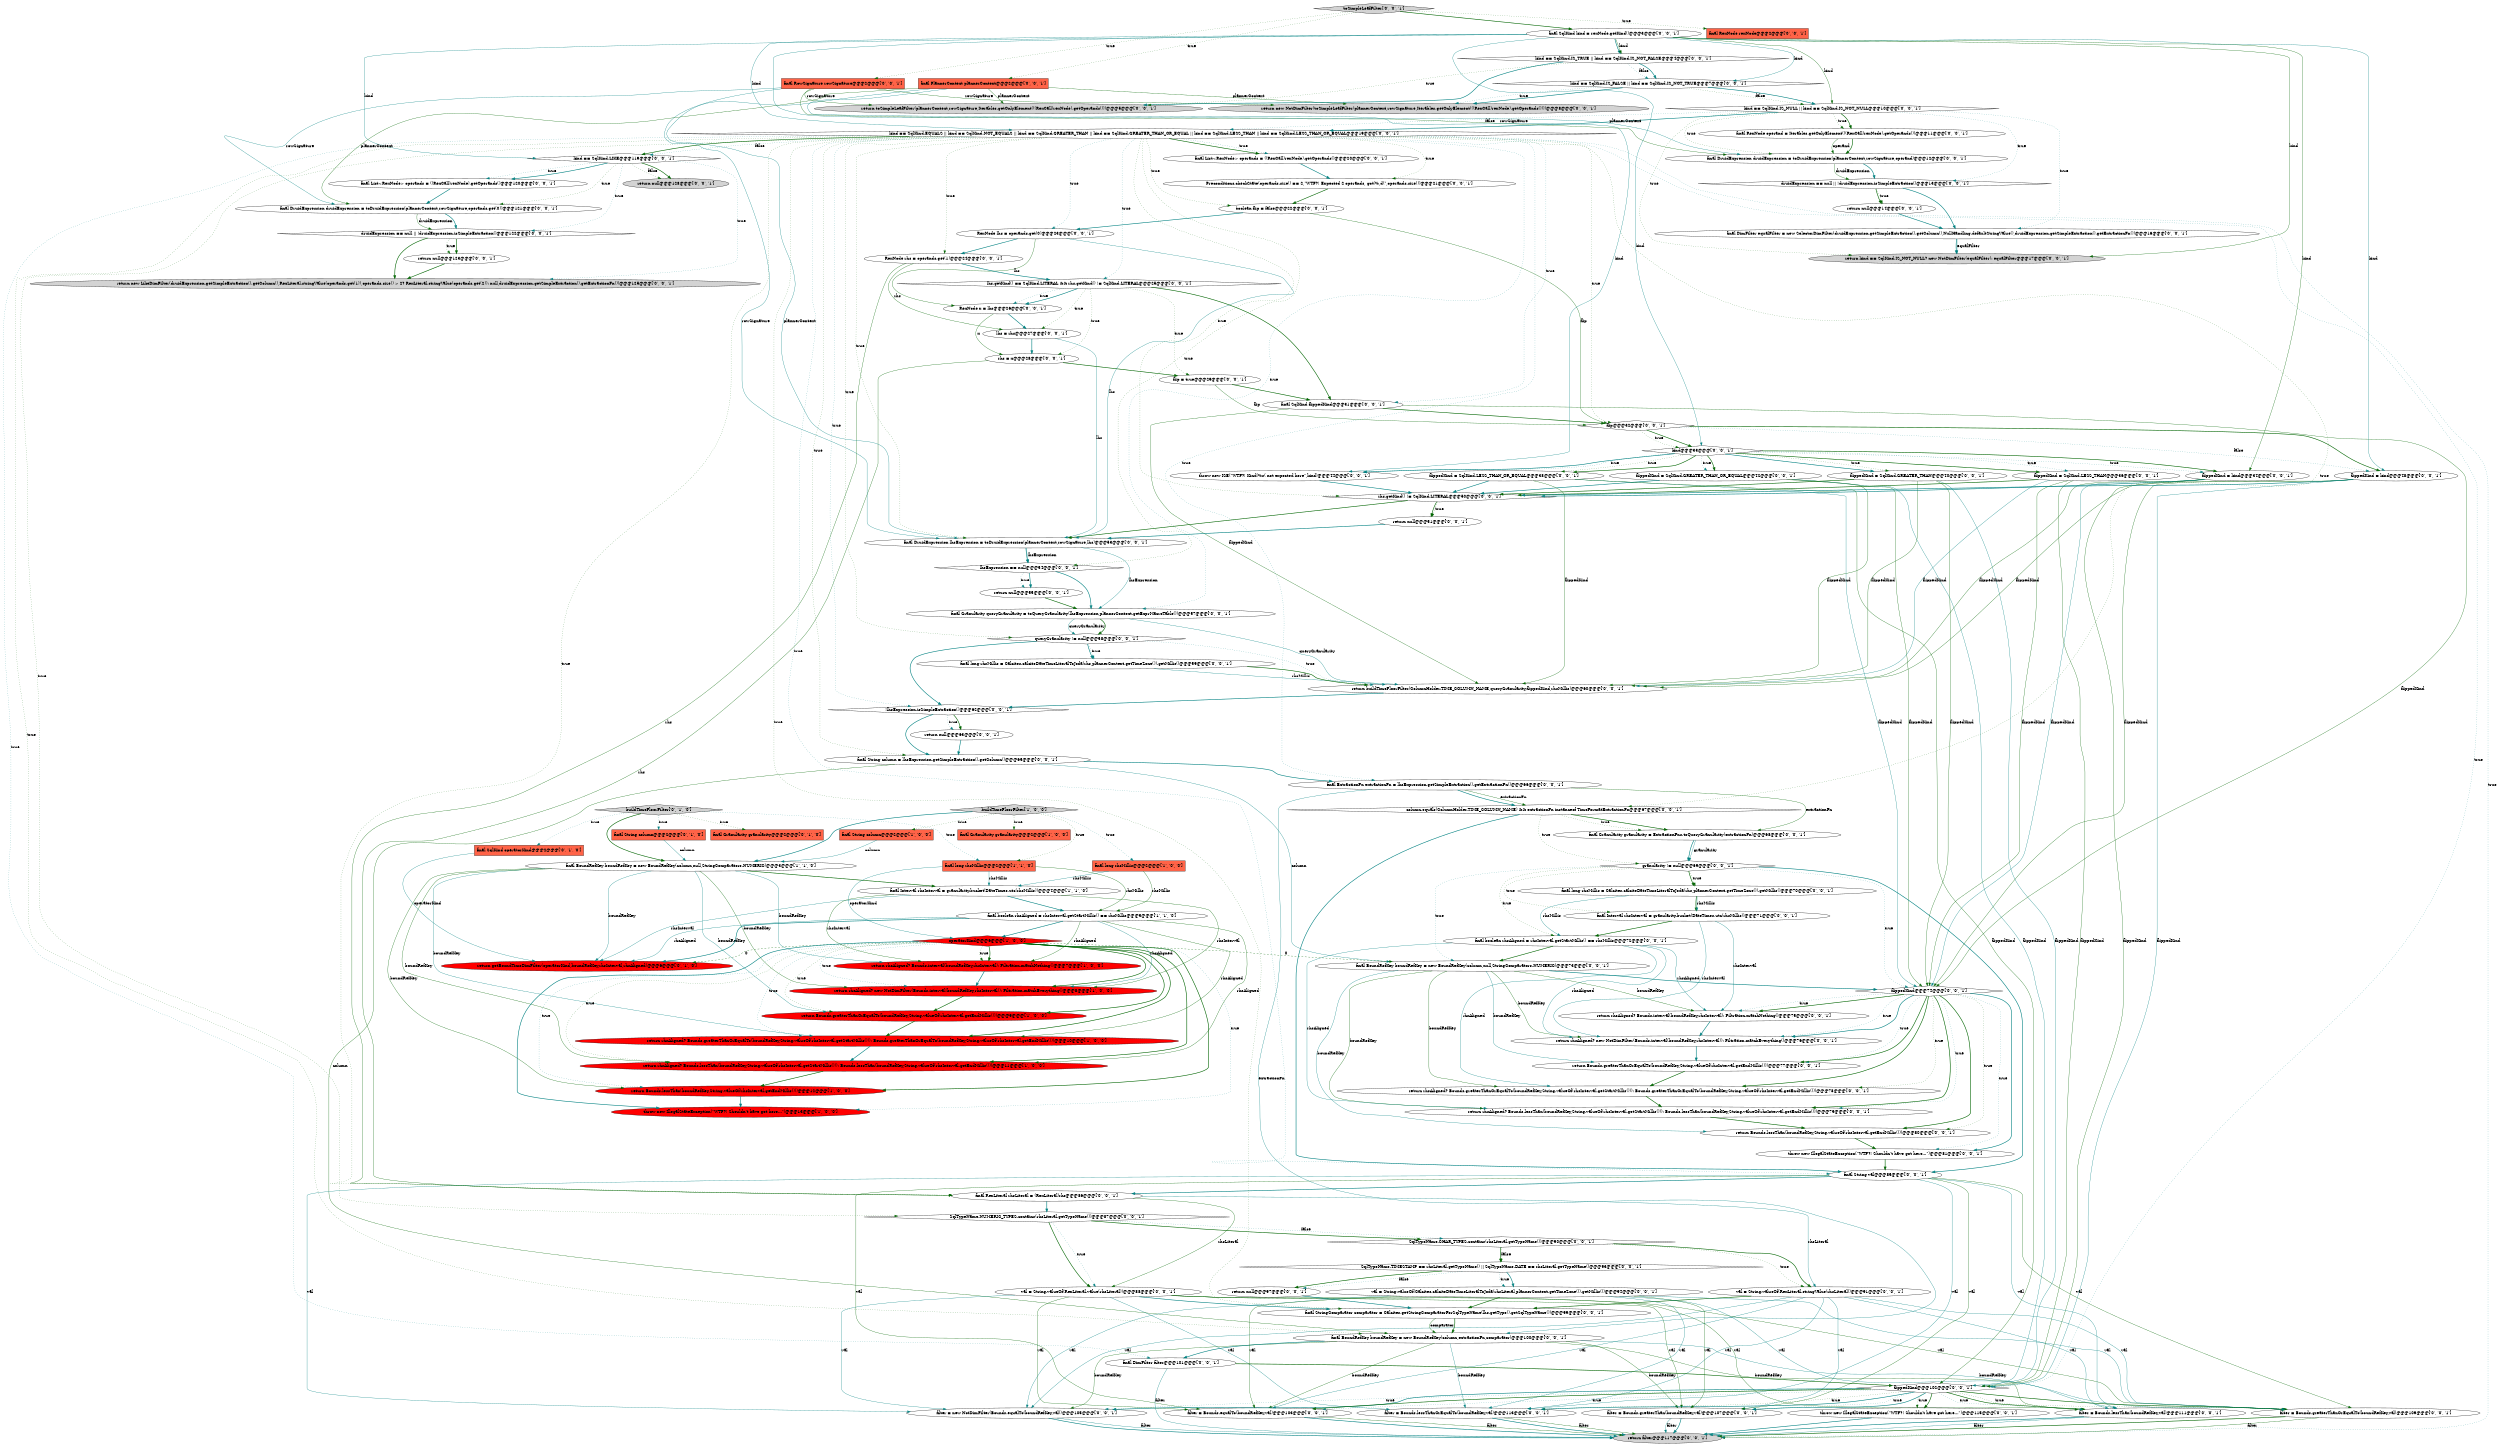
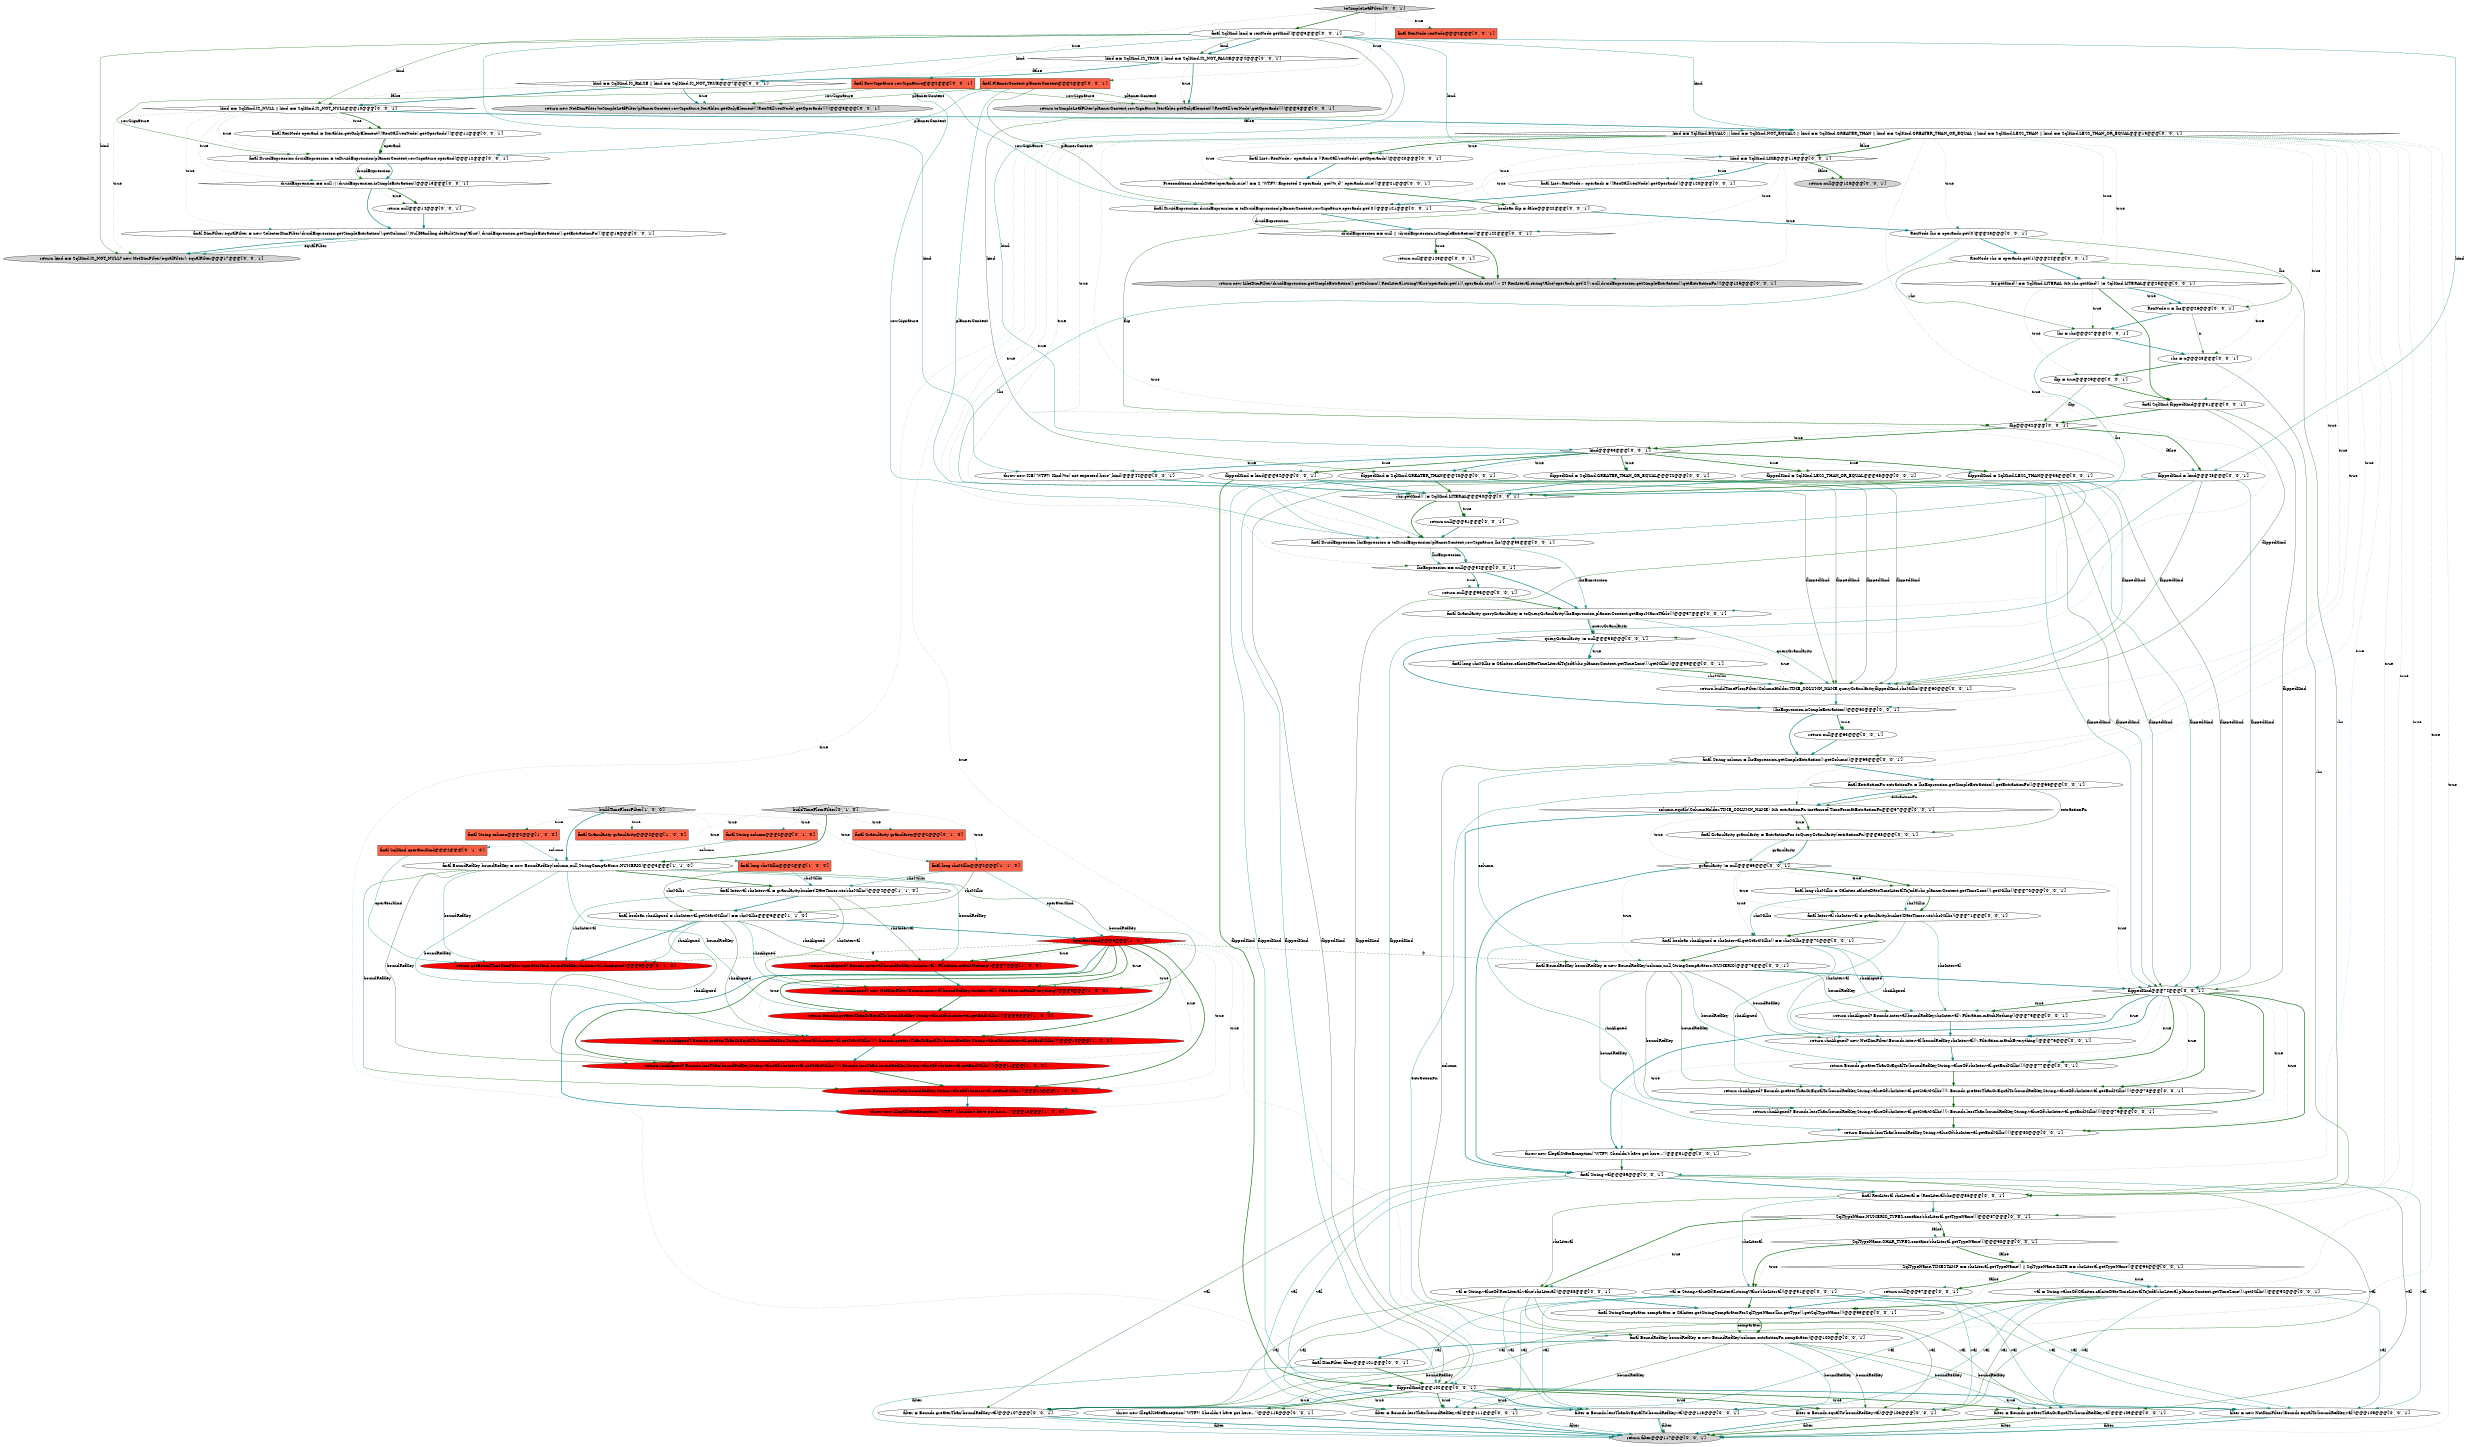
edge "final SqlKind kind = rexNode.getKind()@@@3@@@['0', '0', '1']" -> "flippedKind = kind@@@34@@@['0', '0', '1']": now "final SqlKind kind = rexNode.getKind()@@@3@@@['0', '0', '1']" -> "flippedKind = SqlKind.GREATER_THAN@@@40@@@['0', '0', '1']"
edge "flippedKind = kind@@@48@@@['0', '0', '1']" -> "flippedKind@@@74@@@['0', '0', '1']": color darkgreen -> teal
edge "flippedKind = kind@@@34@@@['0', '0', '1']" -> "flippedKind@@@102@@@['0', '0', '1']": style solid -> bold
